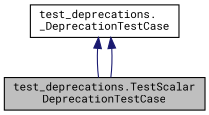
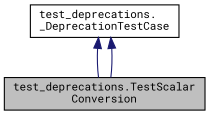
node "test_deprecations.TestScalar DeprecationTestCase": label "test_deprecations.TestScalar DeprecationTestCase" -> "test_deprecations.TestScalar Conversion"
